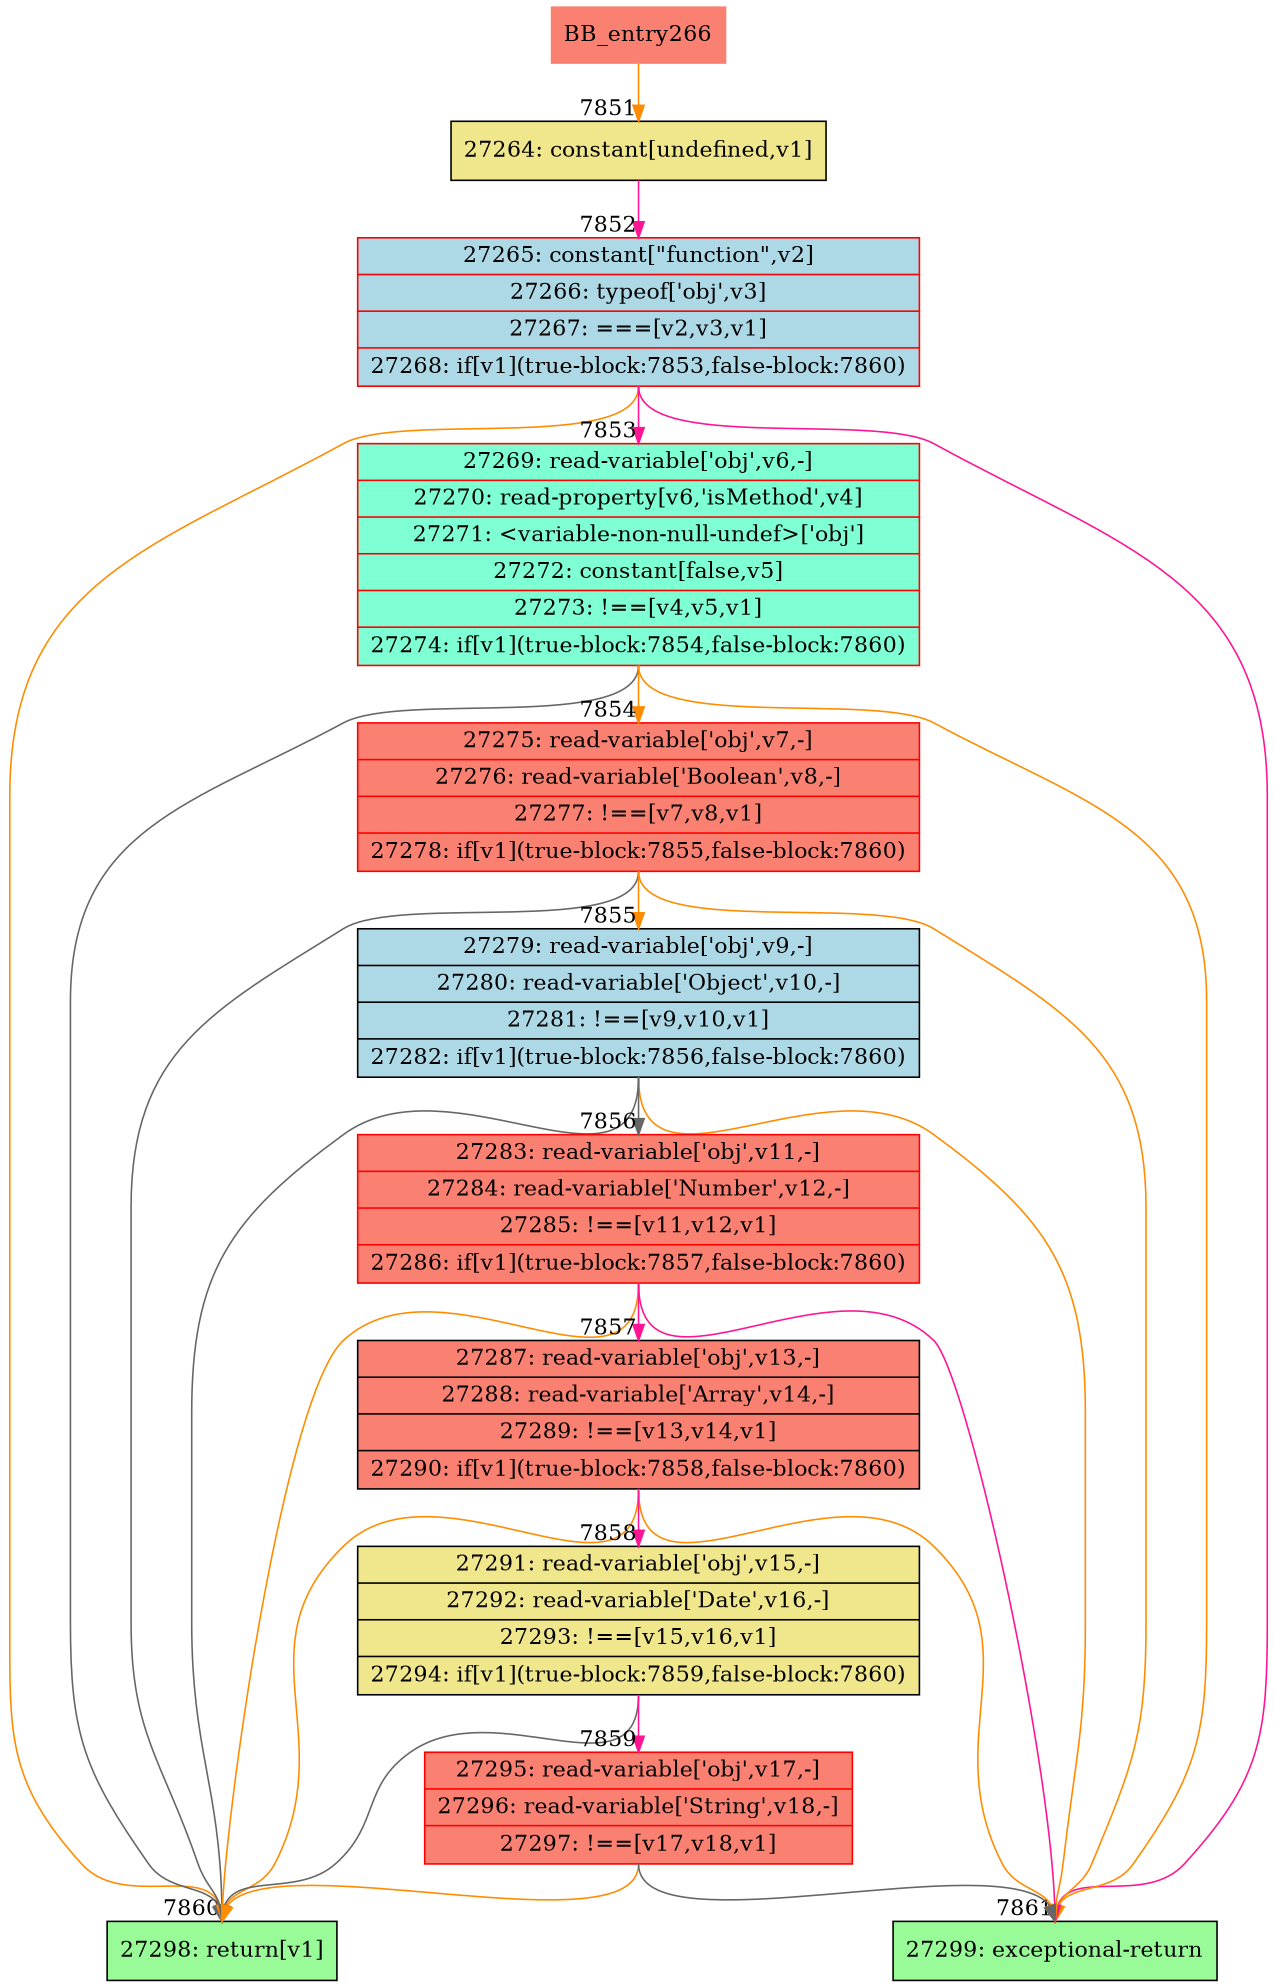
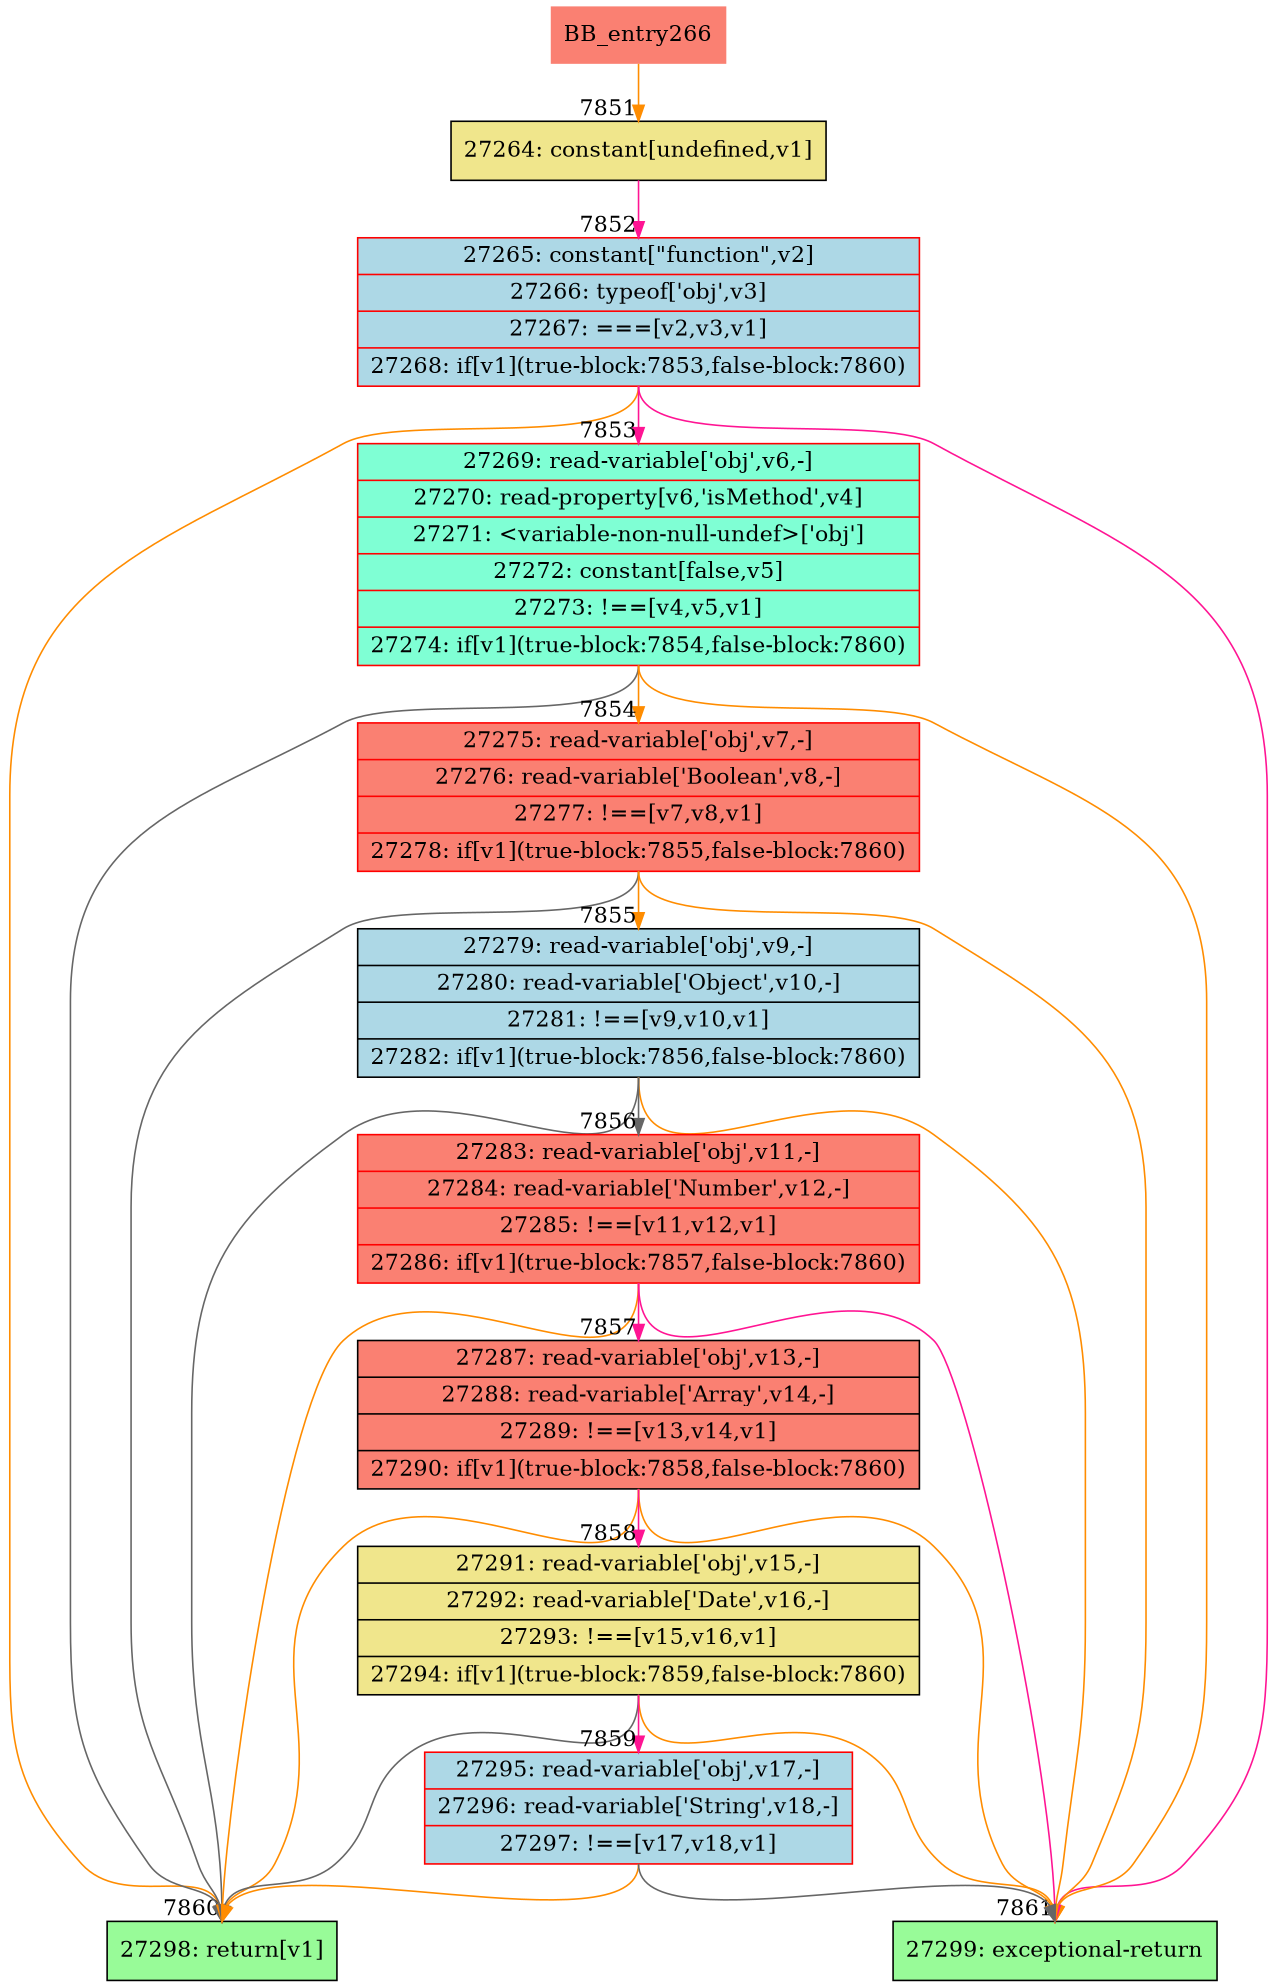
edge "27291: read-variable['obj',v15,-]" -> "27299: exceptional-return": added
node "27295: read-variable['obj',v17,-]": fillcolor salmon -> lightblue
